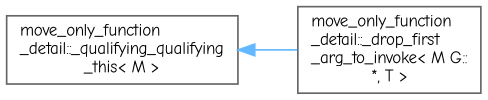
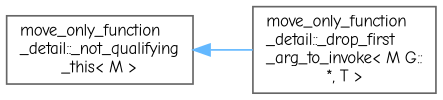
node "move_only_function _detail::_qualifying_qualifying _this< M >": label "move_only_function _detail::_qualifying_qualifying _this< M >" -> "move_only_function _detail::_not_qualifying _this< M >"
